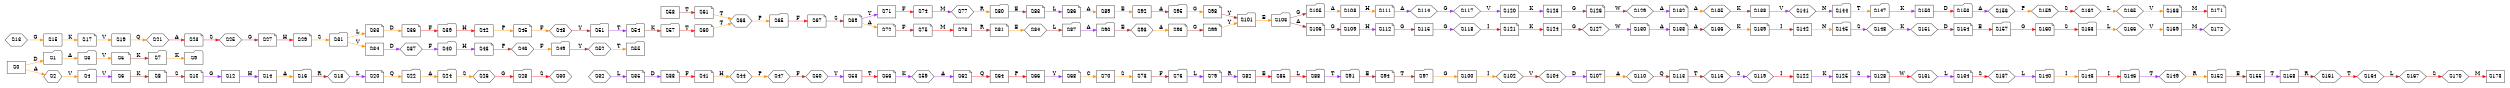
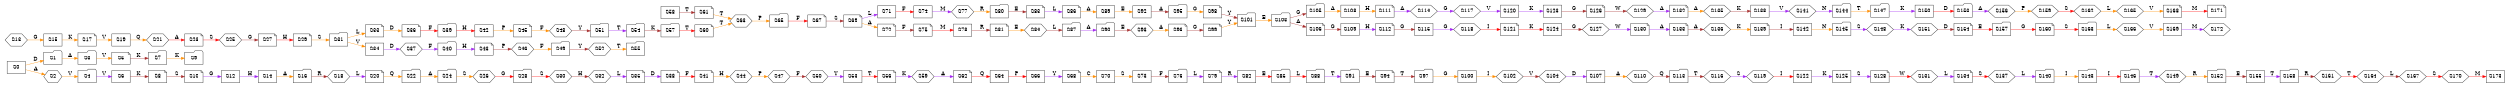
edge "S69" -> "S71": label "Y" -> "L"
edge "S30" -> "S32": added, label "H"
